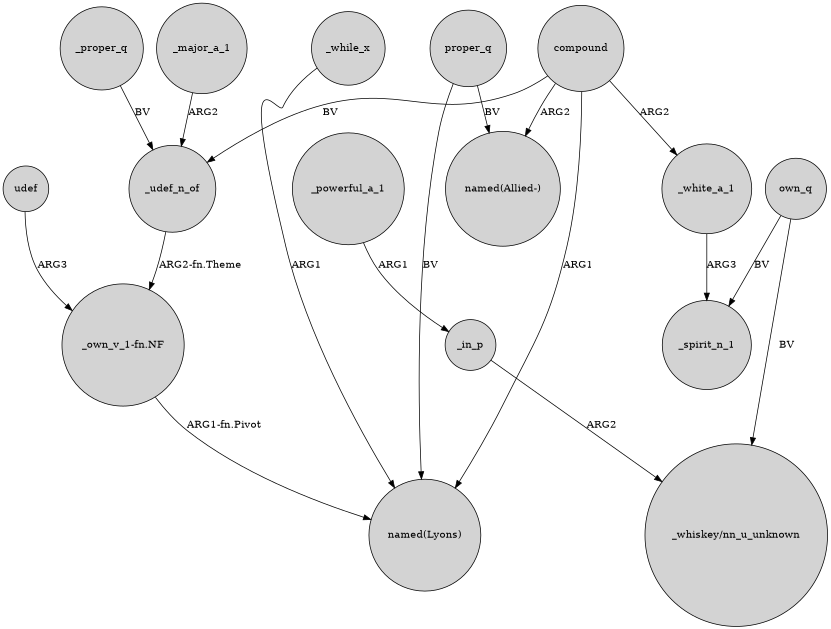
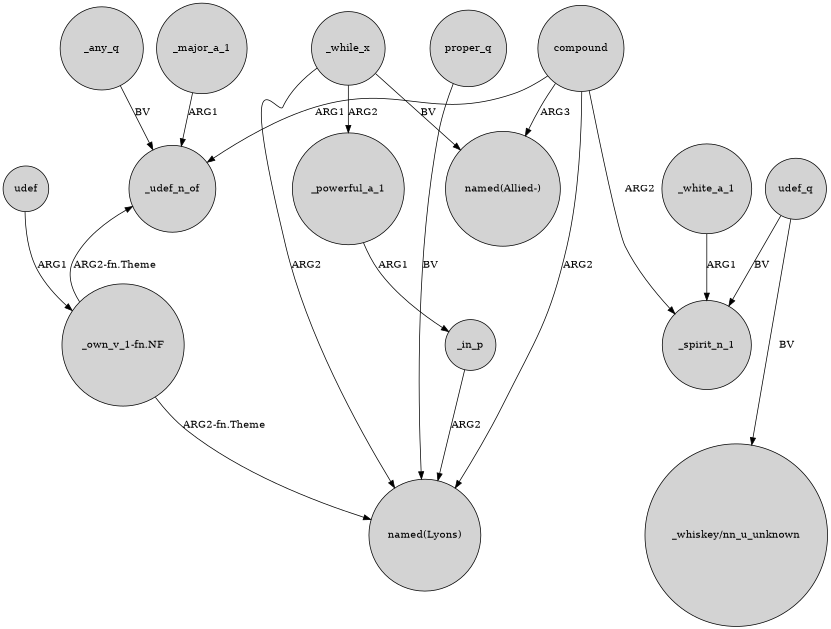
node "_proper_q": label "_proper_q" -> "_any_q"
edge "_while_x" -> "_powerful_a_1": added, label "ARG2"
edge "proper_q" -> "named(Allied-)": now "_while_x" -> "named(Allied-)"
edge "_major_a_1" -> "_udef_n_of": label "ARG2" -> "ARG1"
edge "compound" -> "_udef_n_of": label "BV" -> "ARG1"
edge "compound" -> "named(Allied-)": label "ARG2" -> "ARG3"
edge "compound" -> "_white_a_1": now "compound" -> "_spirit_n_1"
node "own_q": label "own_q" -> "udef_q"
edge "_udef_n_of" -> "_own_v_1-fn.NF": reversed
edge "udef" -> "_own_v_1-fn.NF": label "ARG3" -> "ARG1"
edge "_while_x" -> "named(Lyons)": label "ARG1" -> "ARG2"
edge "compound" -> "named(Lyons)": label "ARG1" -> "ARG2"
edge "_white_a_1" -> "_spirit_n_1": label "ARG3" -> "ARG1"
edge "_in_p" -> "_whiskey/nn_u_unknown": now "_in_p" -> "named(Lyons)"
edge "_own_v_1-fn.NF" -> "named(Lyons)": label "ARG1-fn.Pivot" -> "ARG2-fn.Theme"
